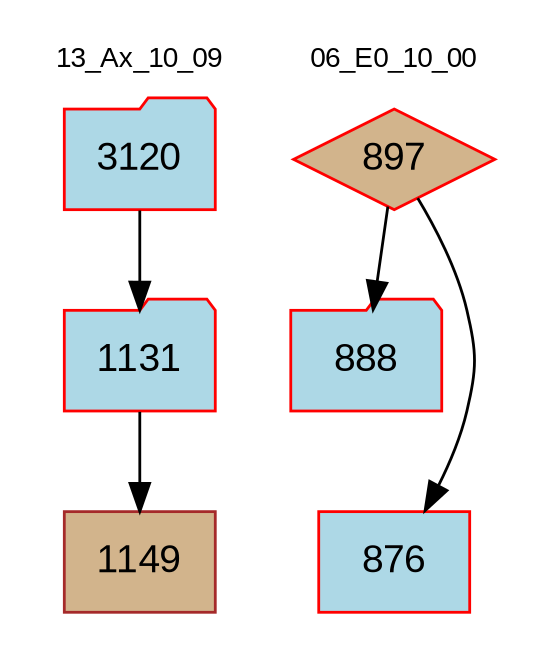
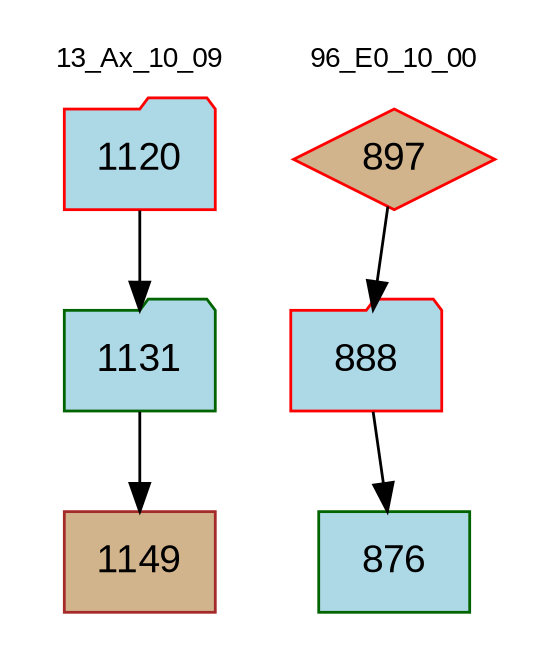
cluster "06_E0_10_00": label "06_E0_10_00" -> "96_E0_10_00"
node "3120": label "3120" -> "1120"
edge "897" -> "876": now "888" -> "876"
node "1131": color red -> darkgreen
node "876": color red -> darkgreen
